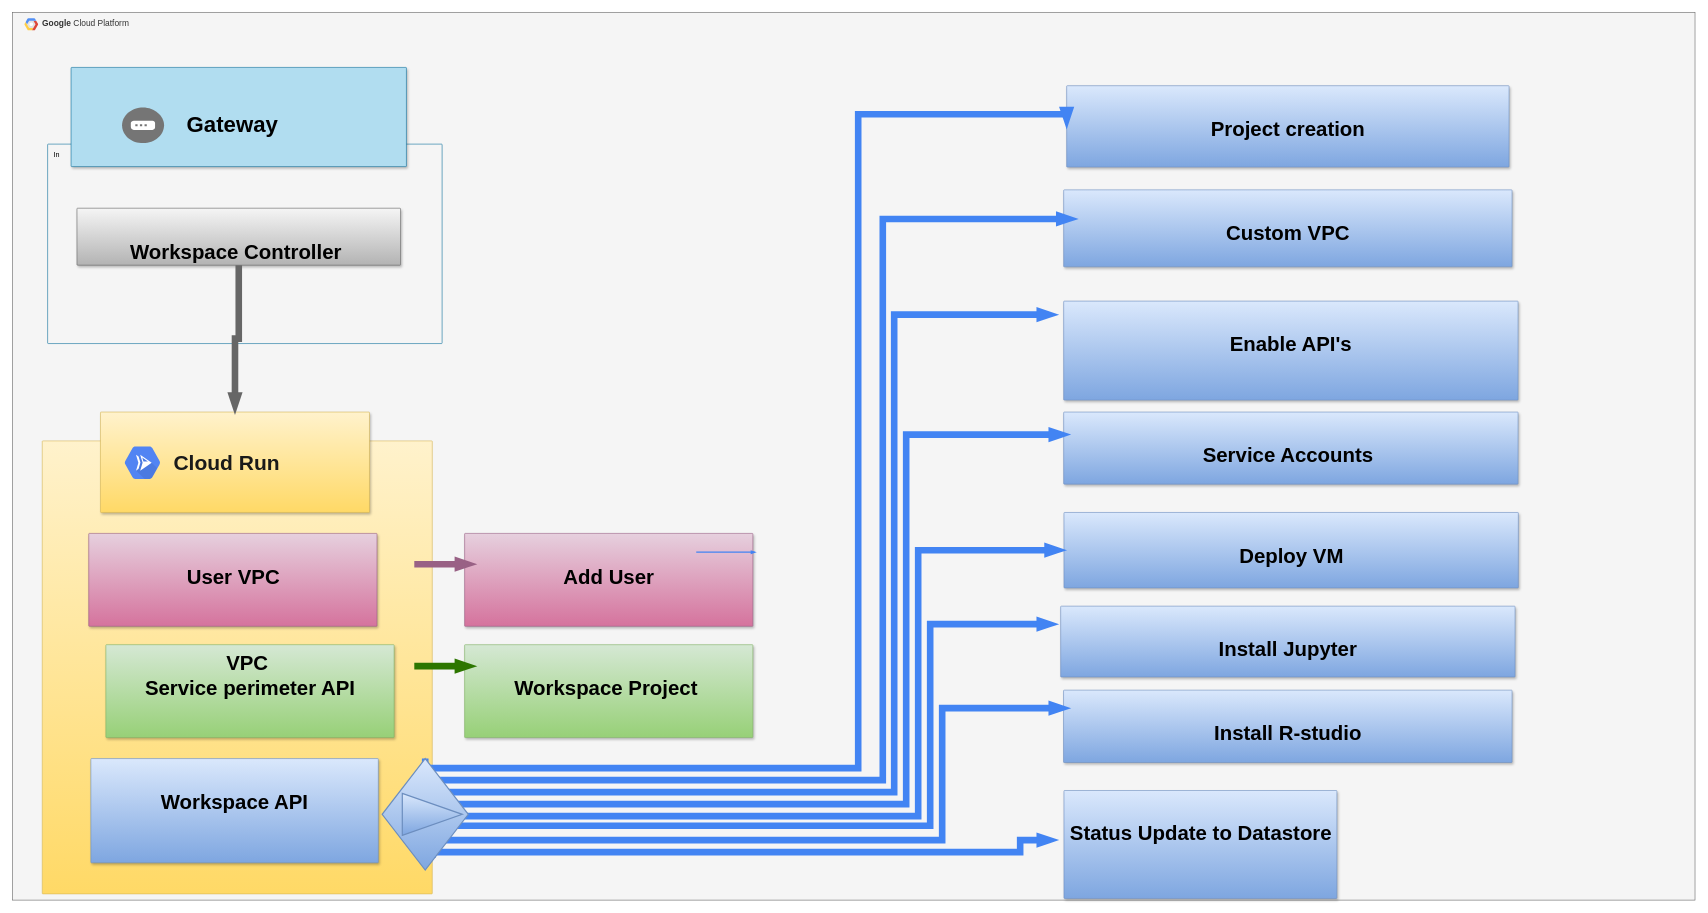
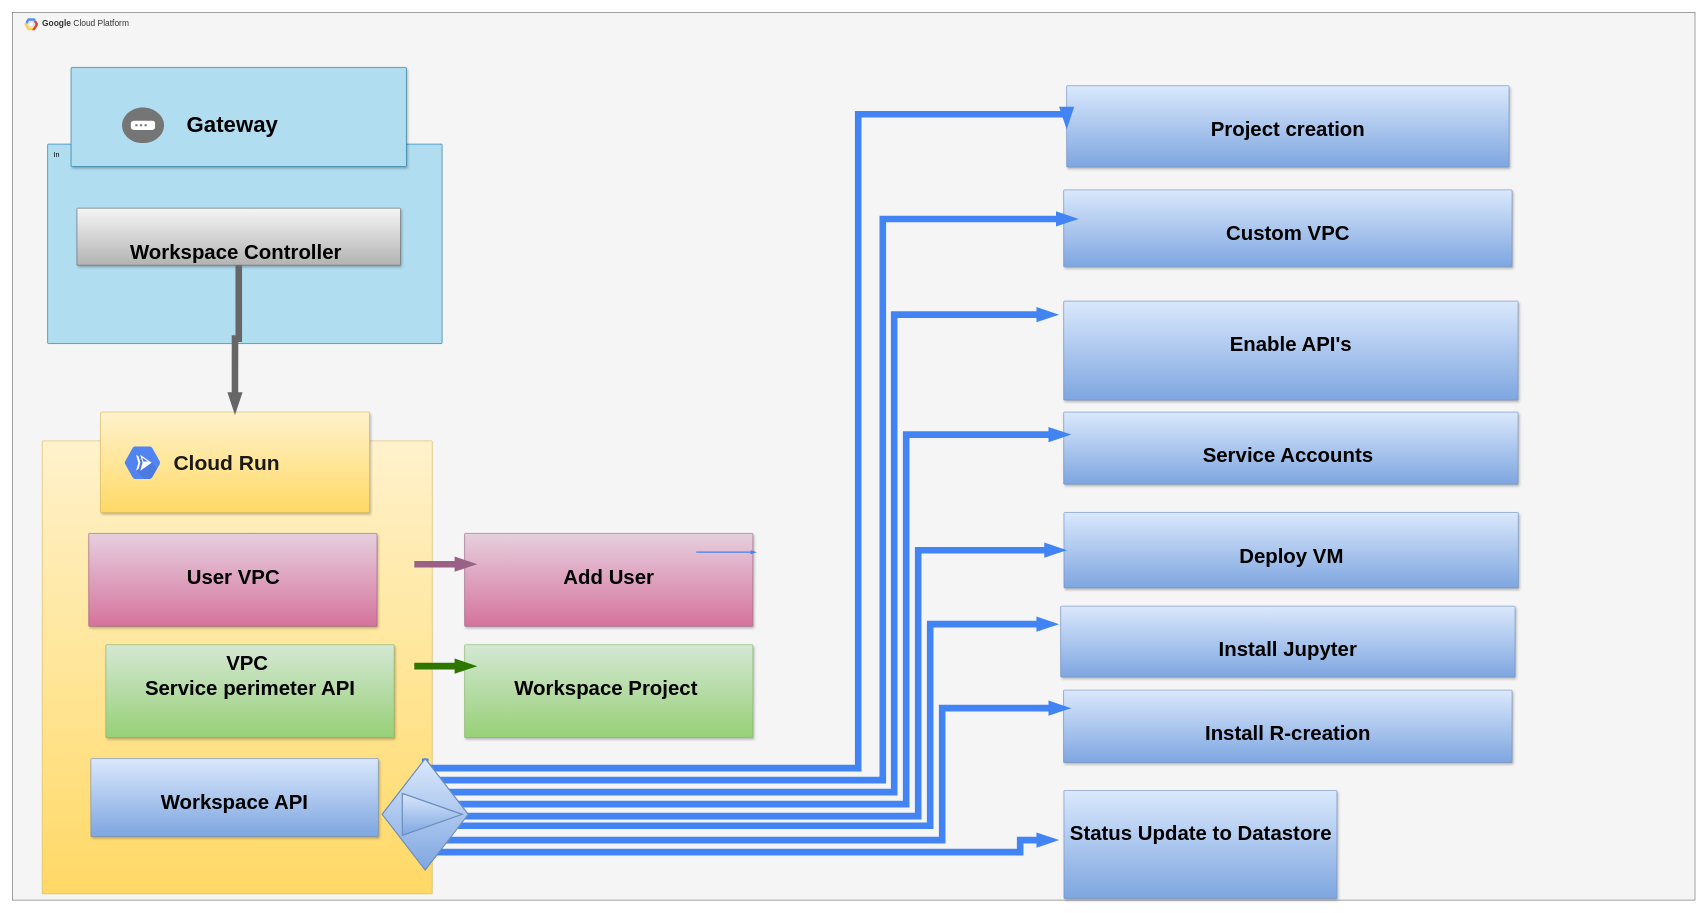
node "In": fillcolor #f5f5f5 -> #b1ddf0
node "Install R-studio": label "Install R-studio" -> "Install R-creation"
node "Workspace API": size 288x104 -> 288x78
